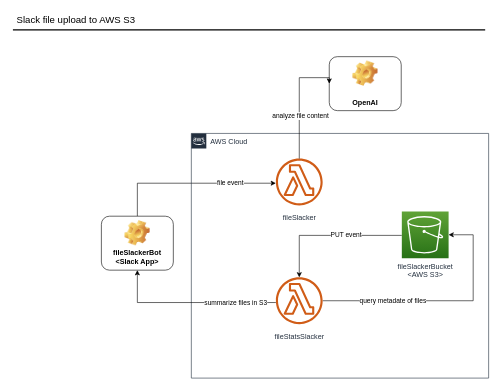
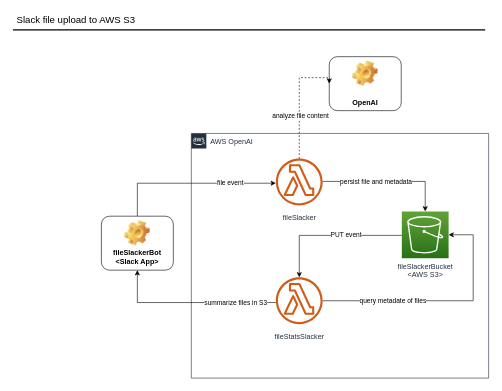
edge "fileSlacker" -> "OpenAI": style solid -> dashed
node "AWS Cloud": label "AWS Cloud" -> "AWS OpenAI"
edge "fileSlacker" -> "fileSlackerBucket <AWS S3>": added, label "persist file and metadata"
